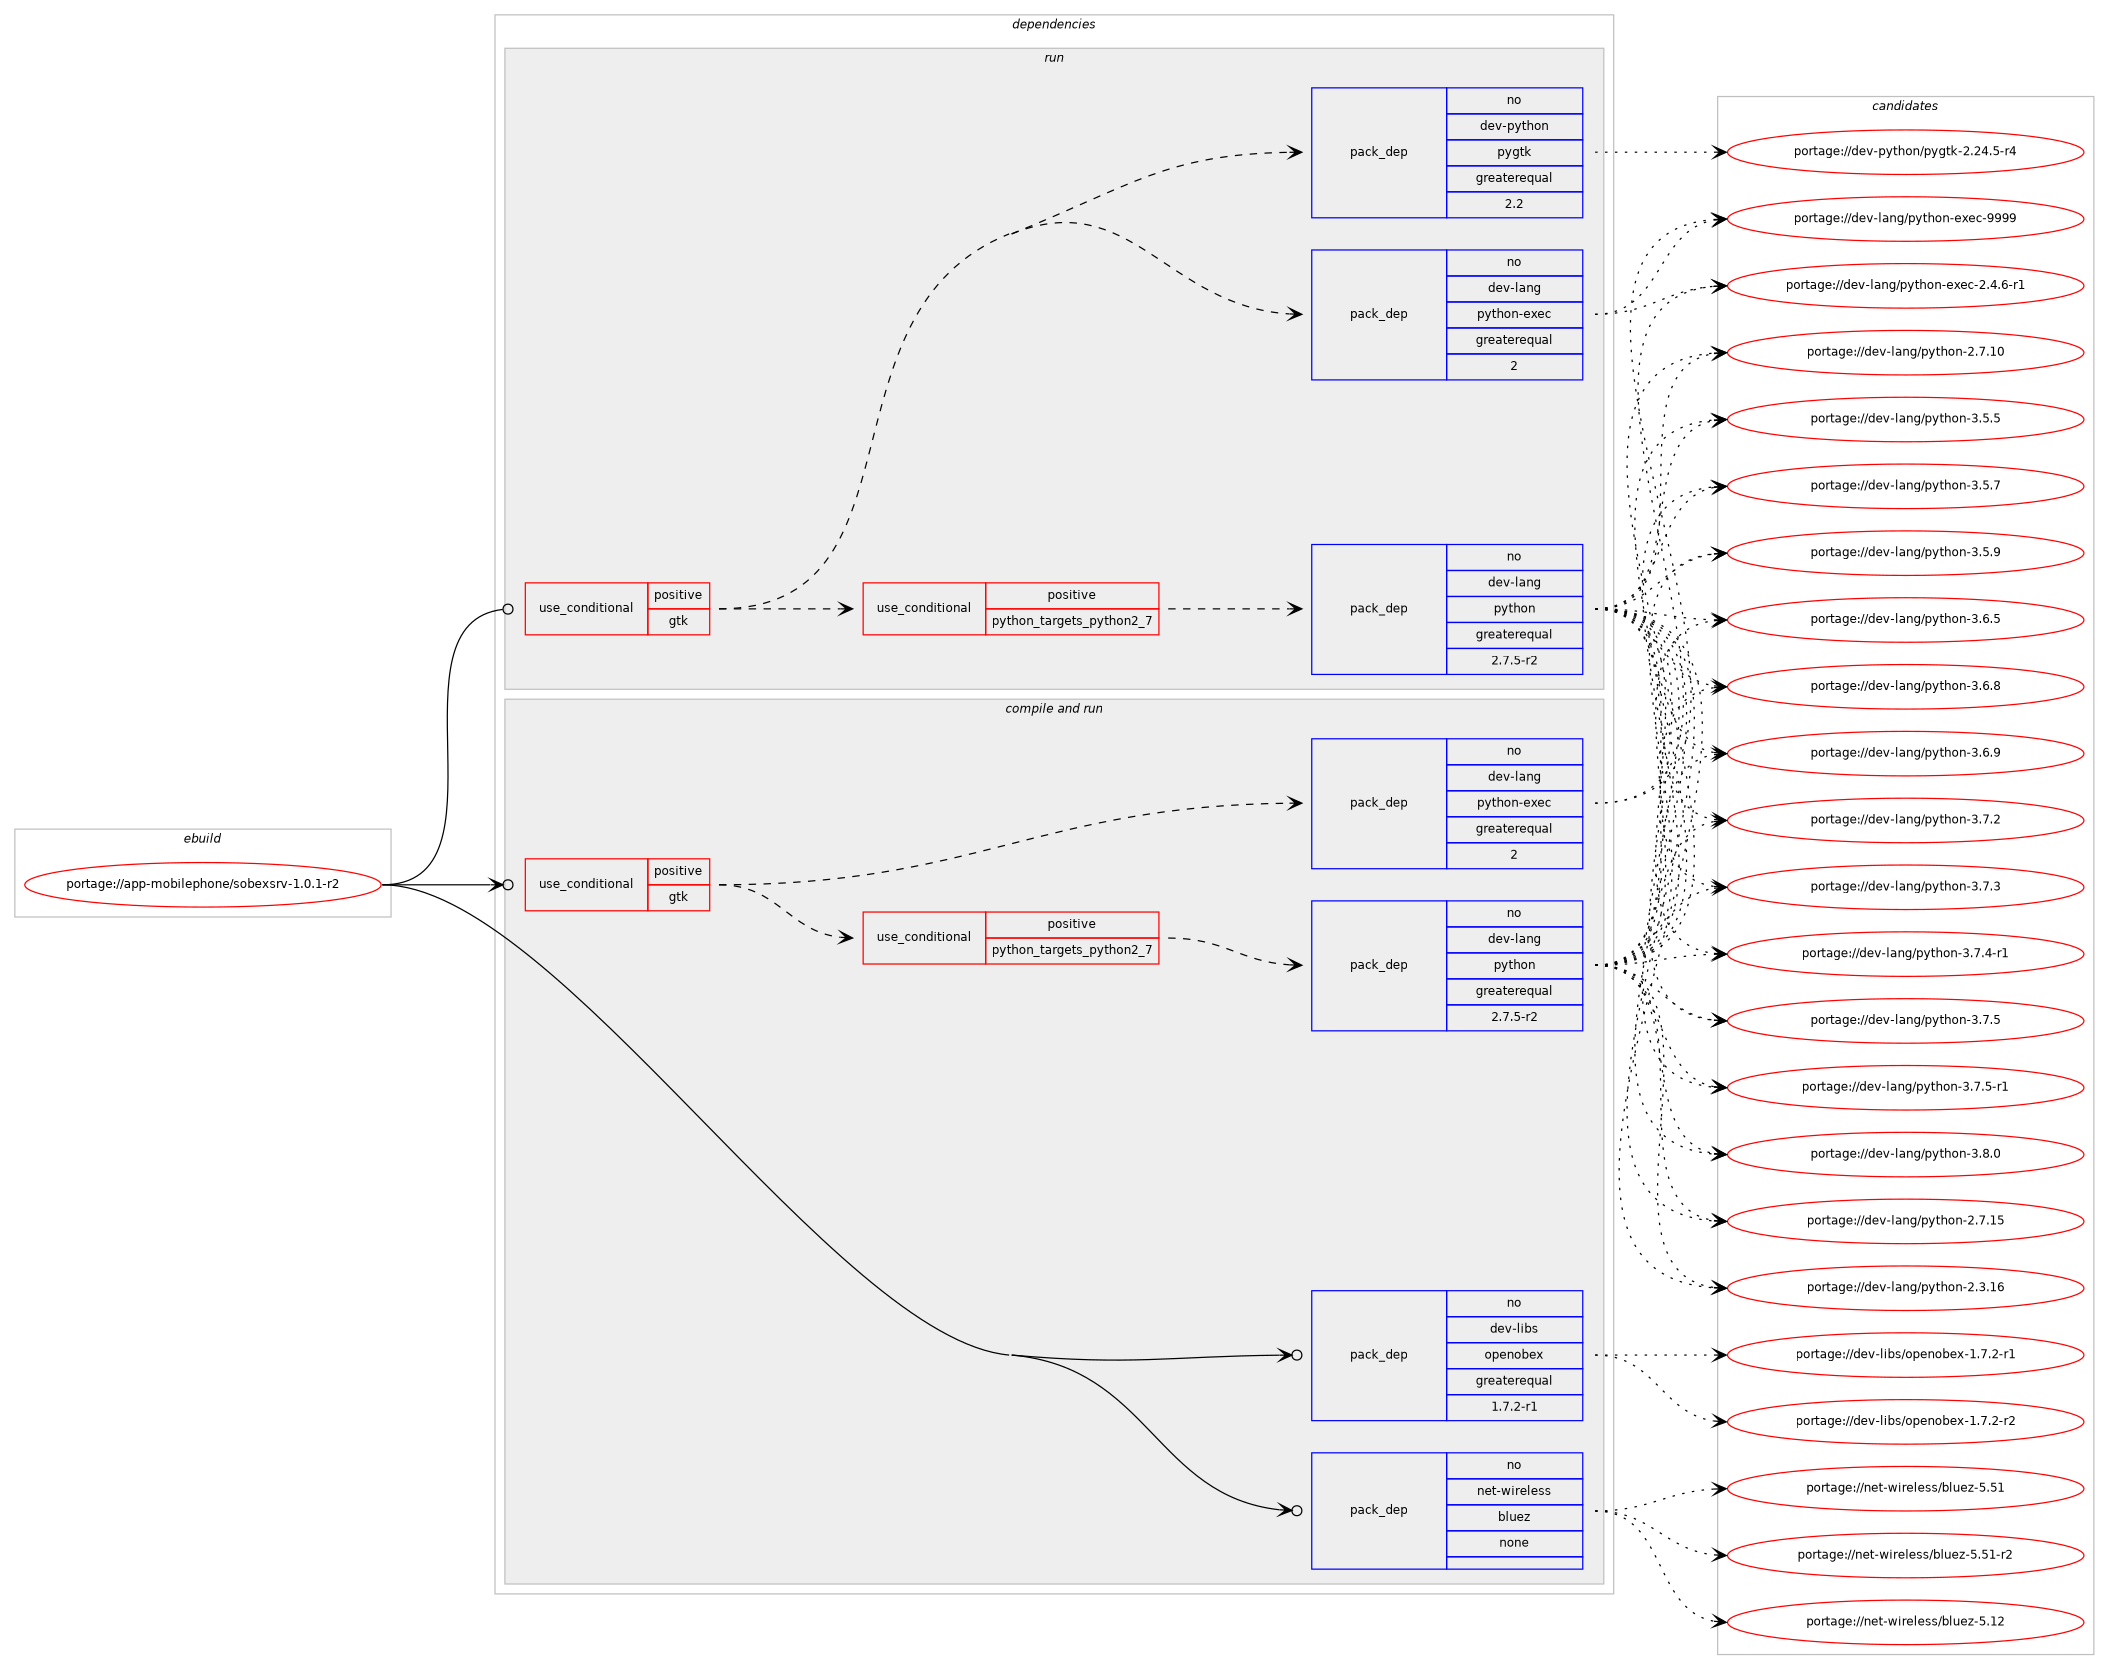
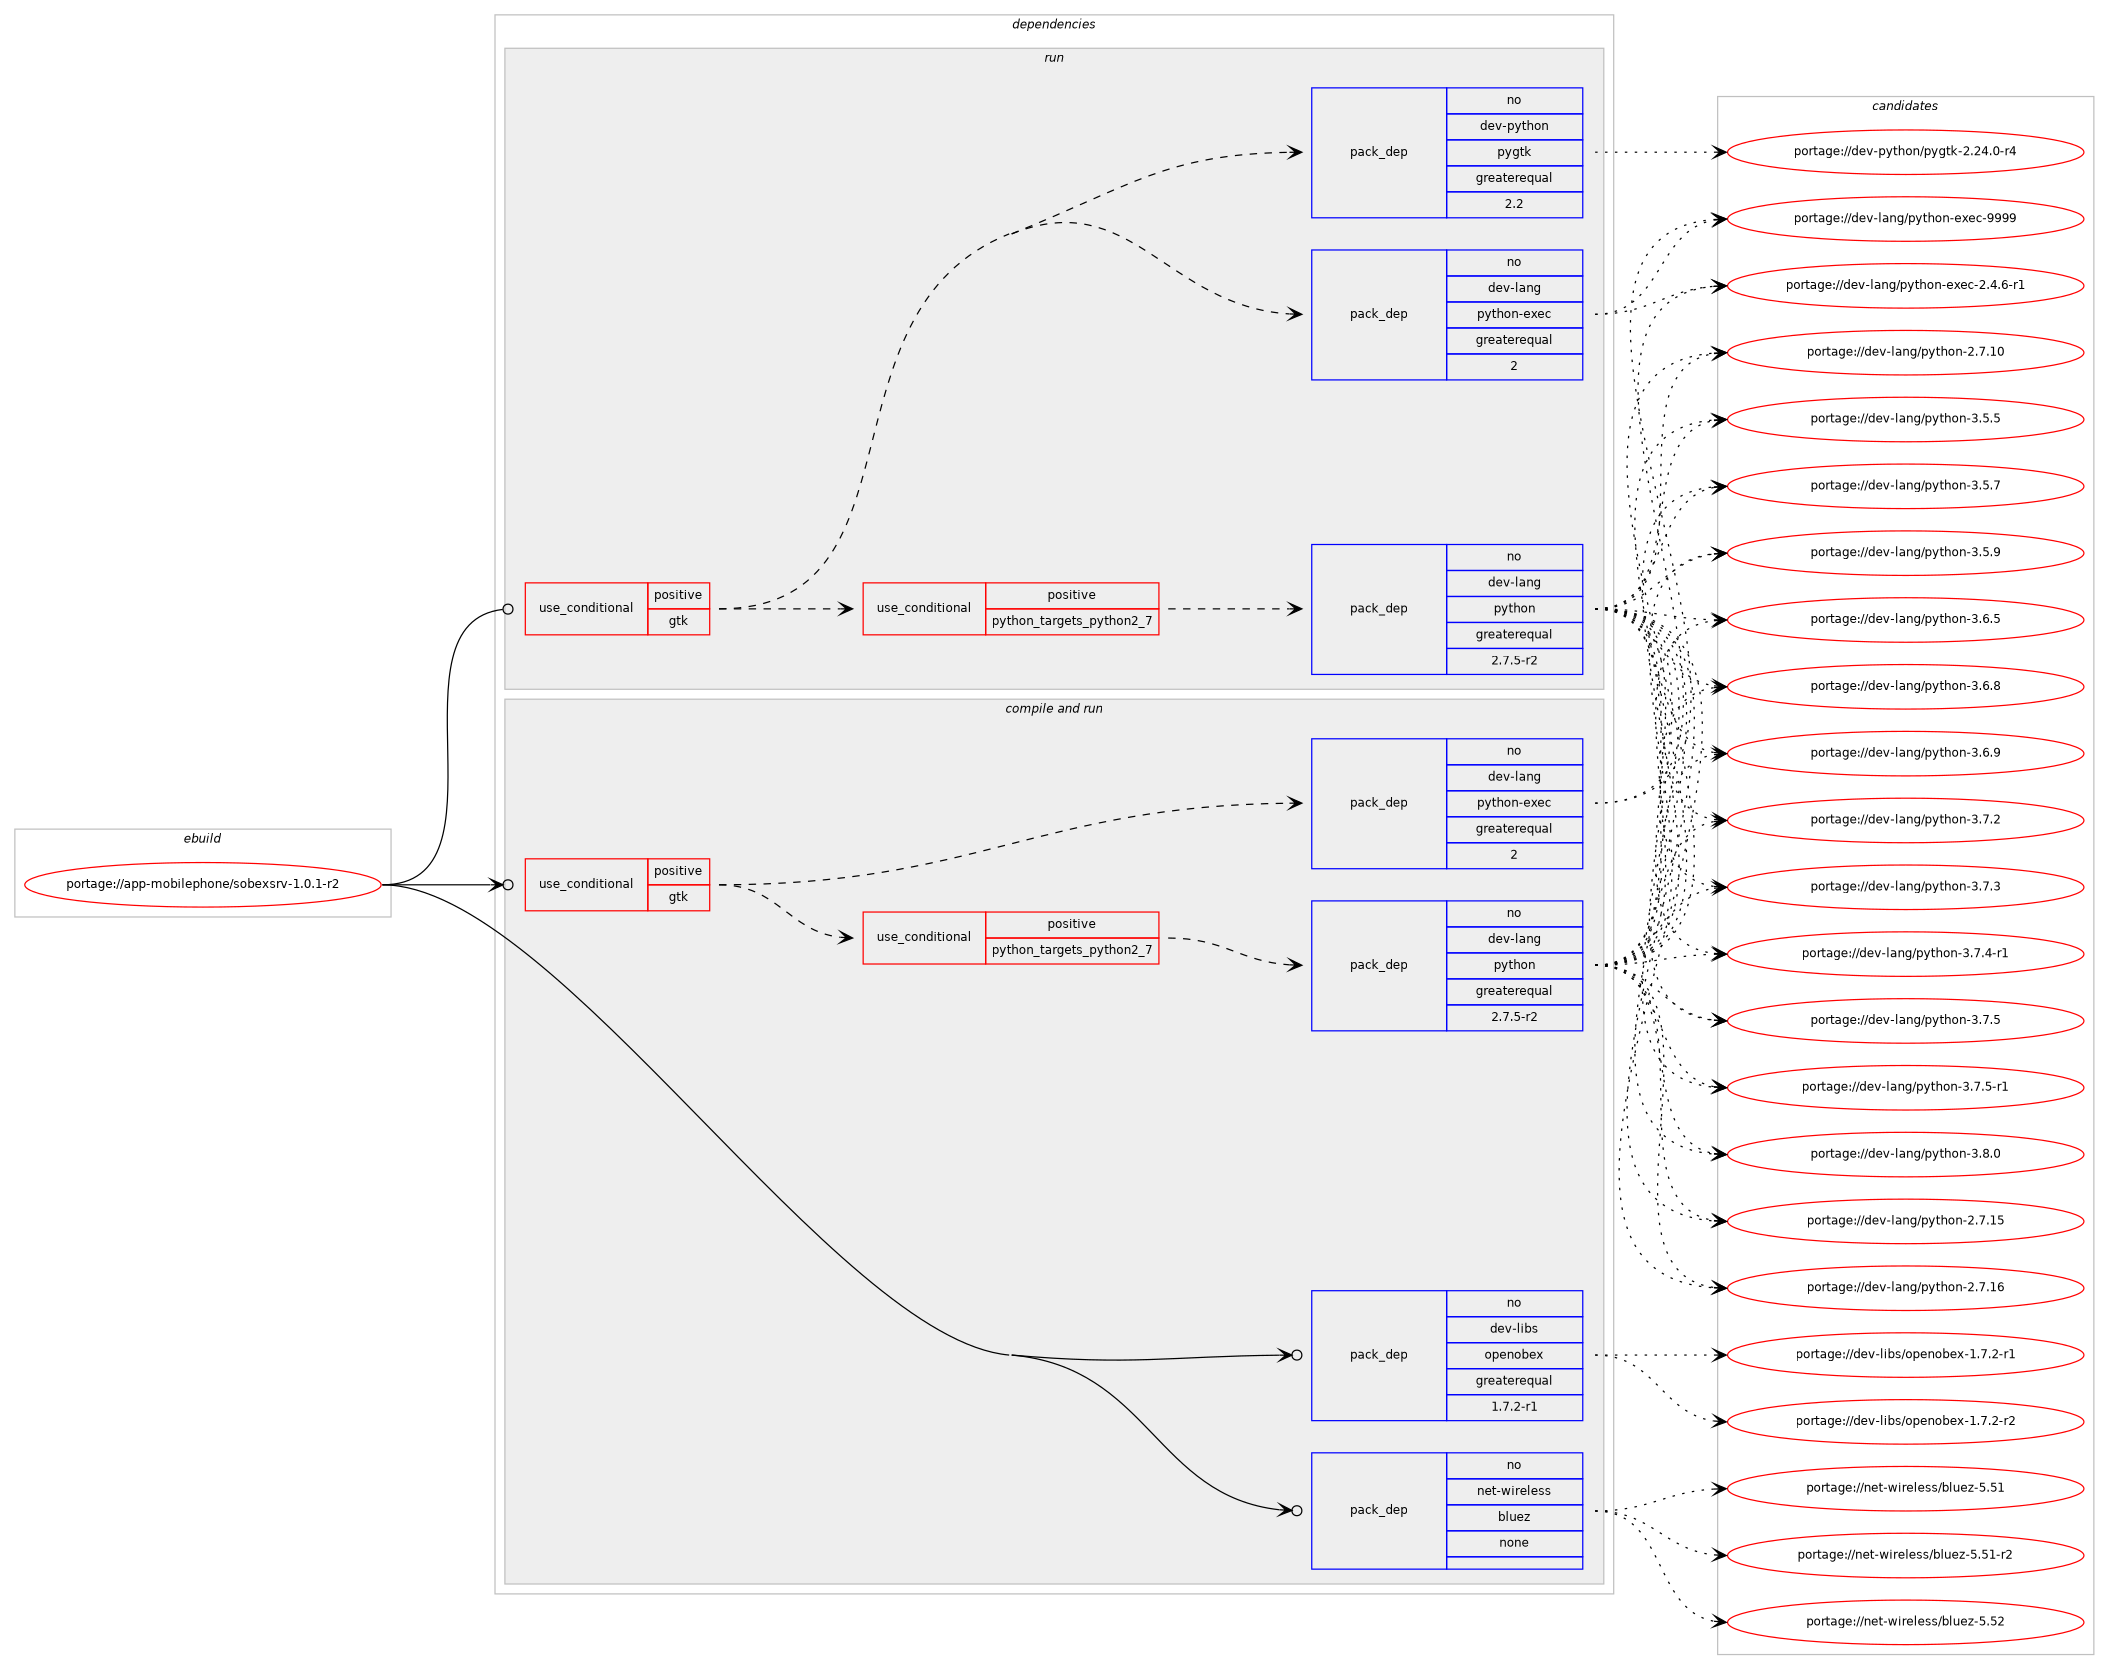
node "portage://dev-python/pygtk-2.24.5-r4": label "portage://dev-python/pygtk-2.24.5-r4" -> "portage://dev-python/pygtk-2.24.0-r4"
node "portage://dev-lang/python-2.3.16": label "portage://dev-lang/python-2.3.16" -> "portage://dev-lang/python-2.7.16"
node "portage://net-wireless/bluez-5.12": label "portage://net-wireless/bluez-5.12" -> "portage://net-wireless/bluez-5.52"
